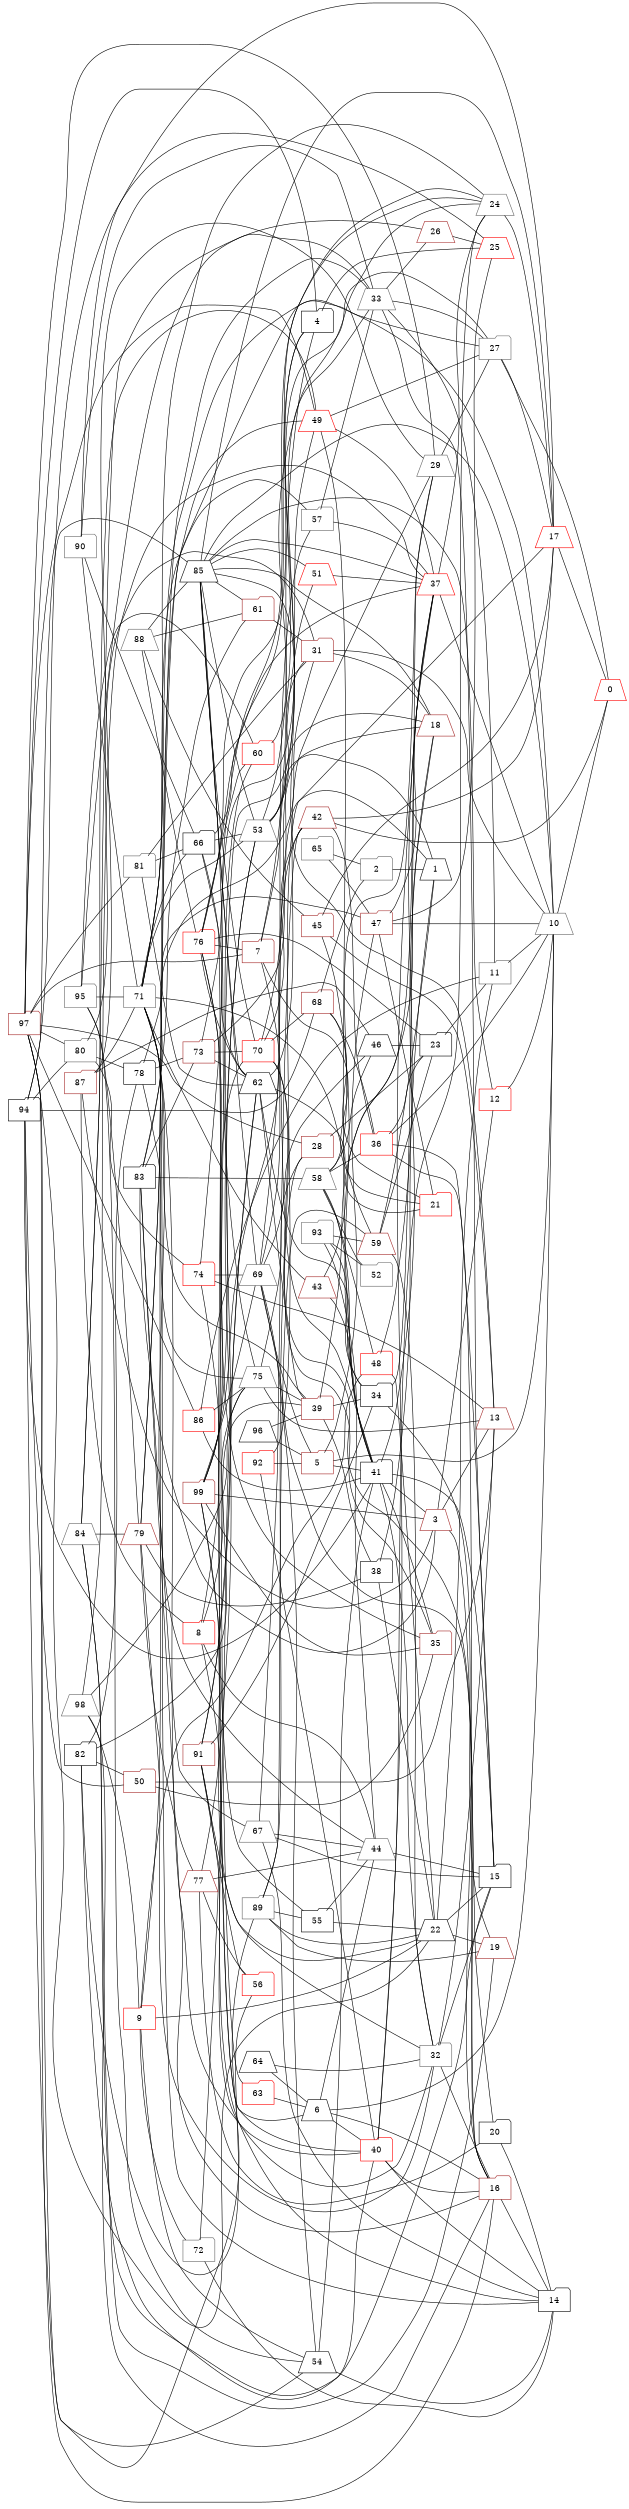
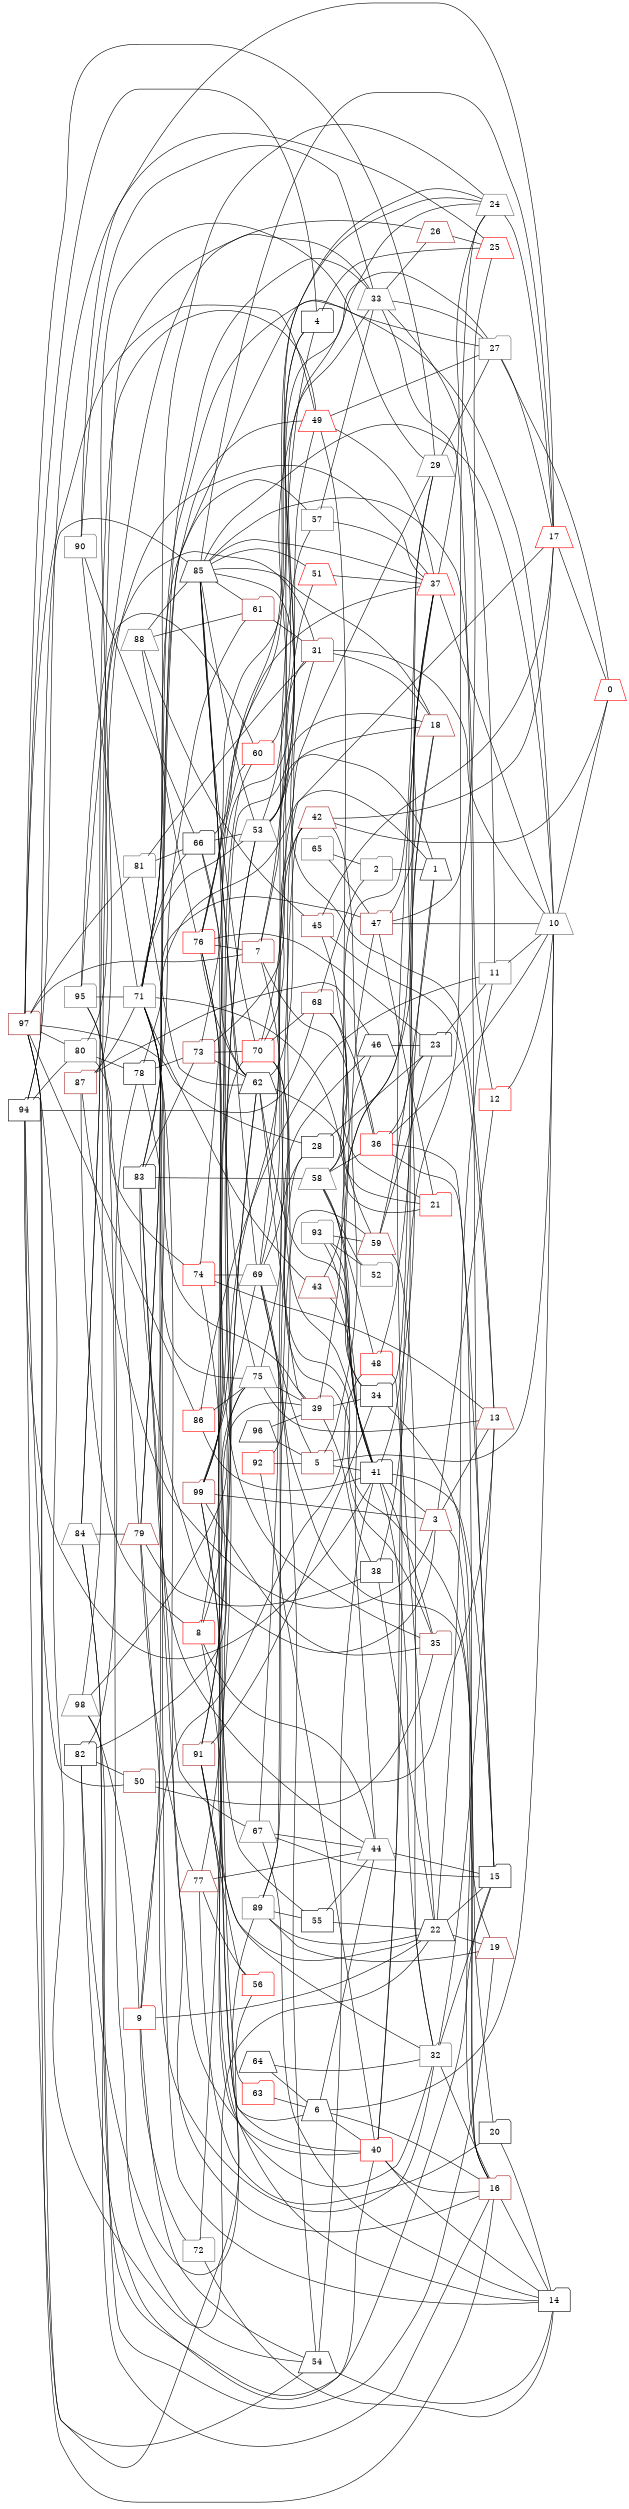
node "28": color brown -> black
